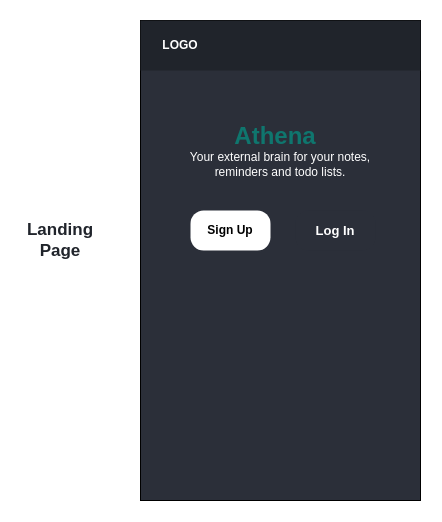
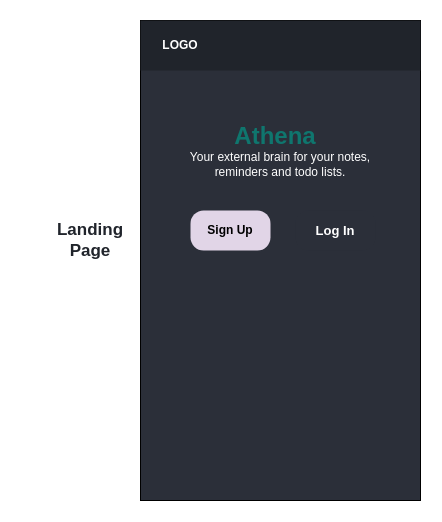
node "Sign Up": fillcolor #ffffff -> #e1d5e7
node "Landing Page": moved (61, 241) -> (91, 241)
